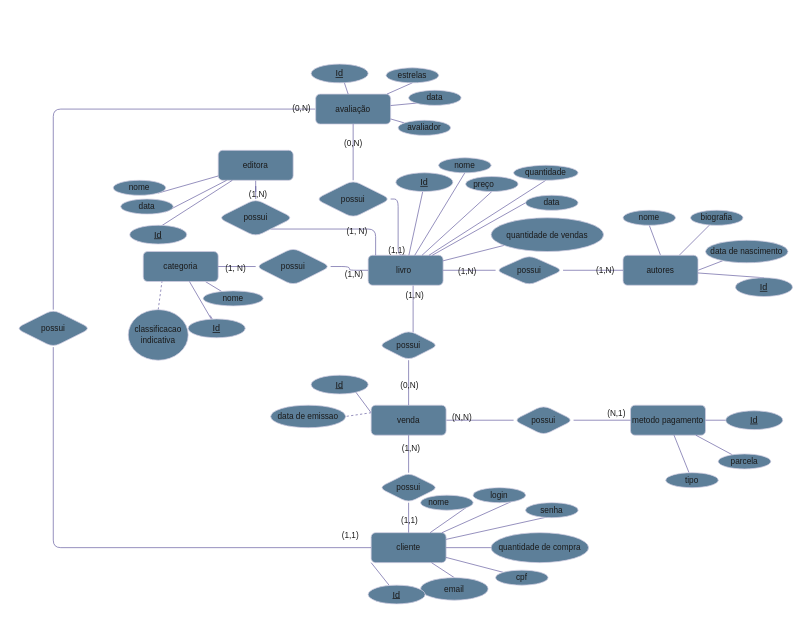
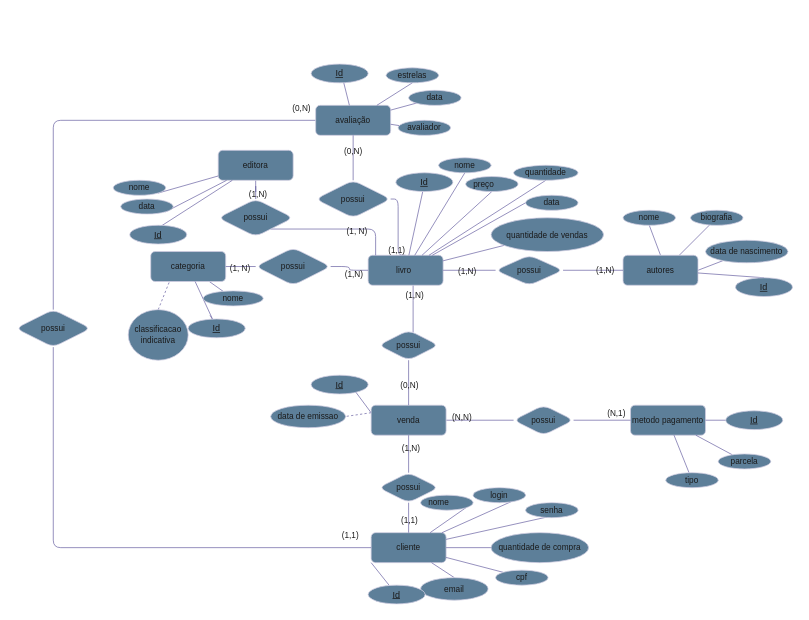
node "avaliação": moved (353, 109) -> (353, 120)
node "categoria": moved (180, 267) -> (188, 267)
